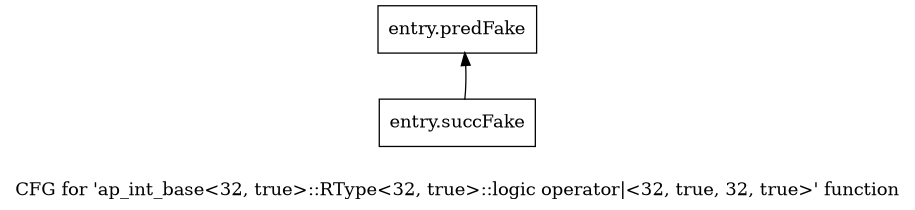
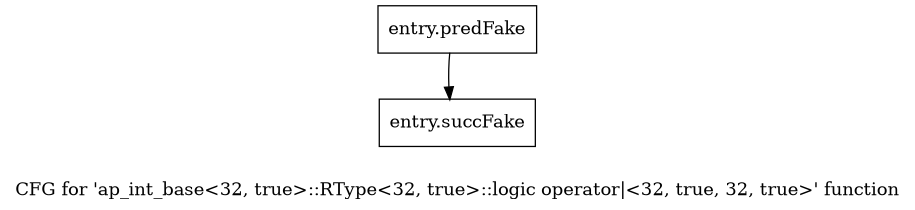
edge "entry.succFake" -> "entry.predFake": reversed
